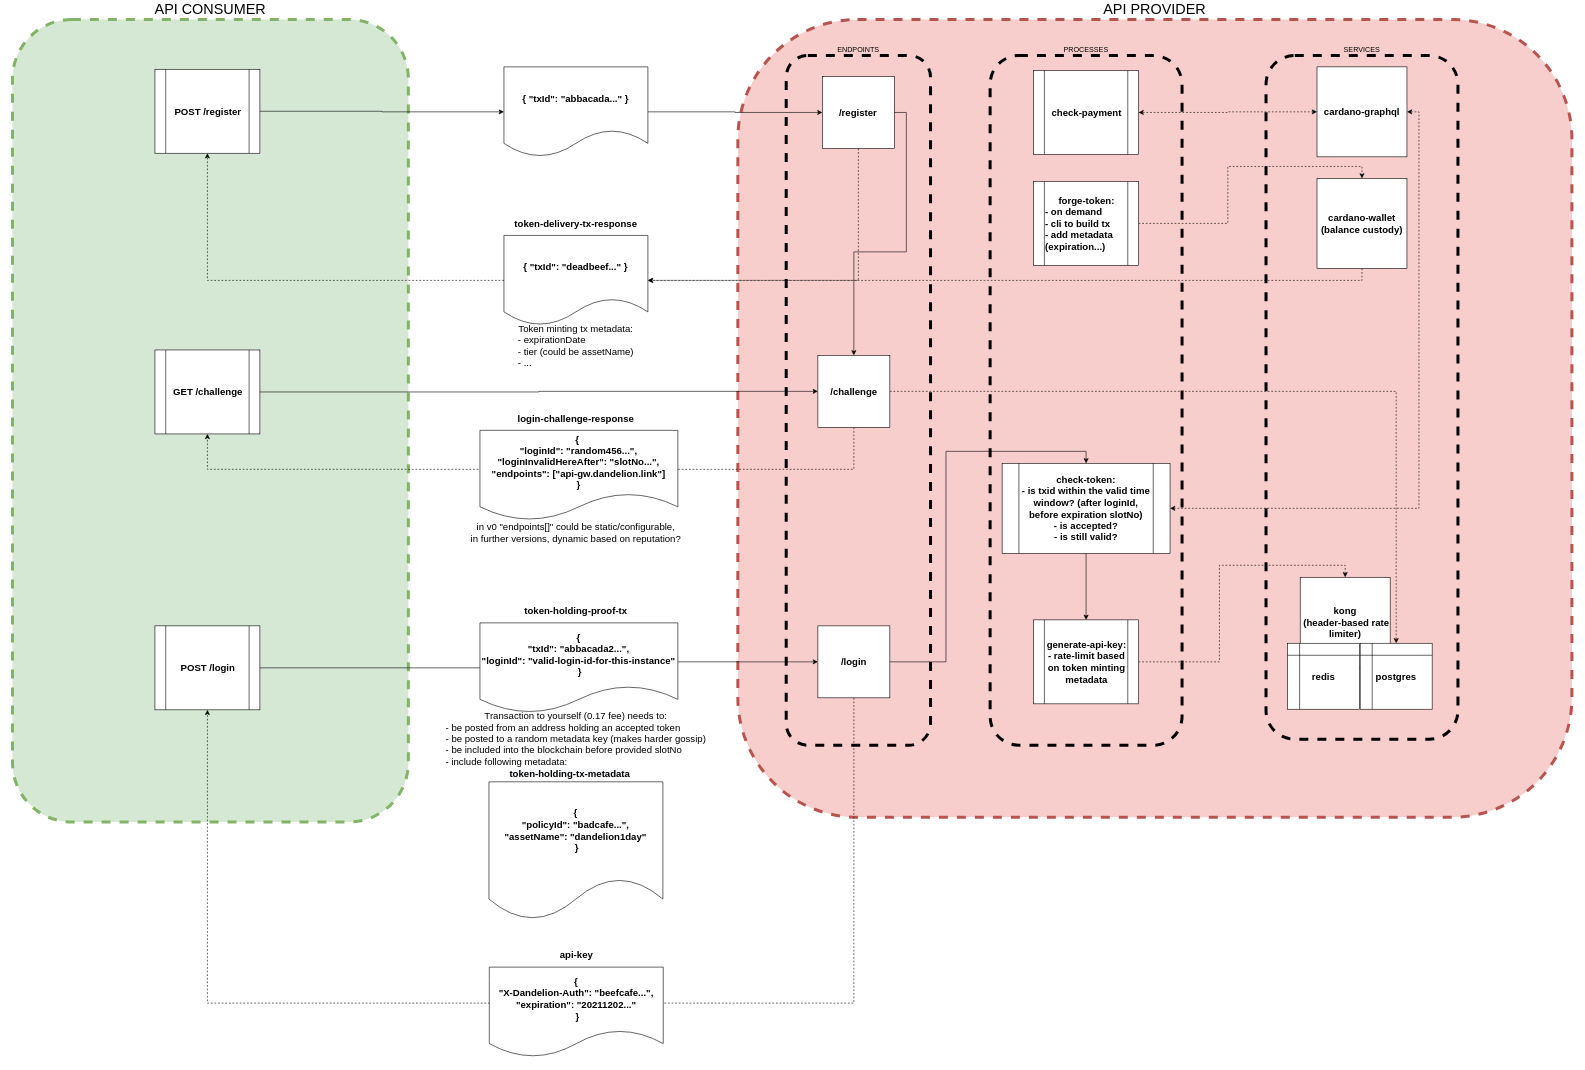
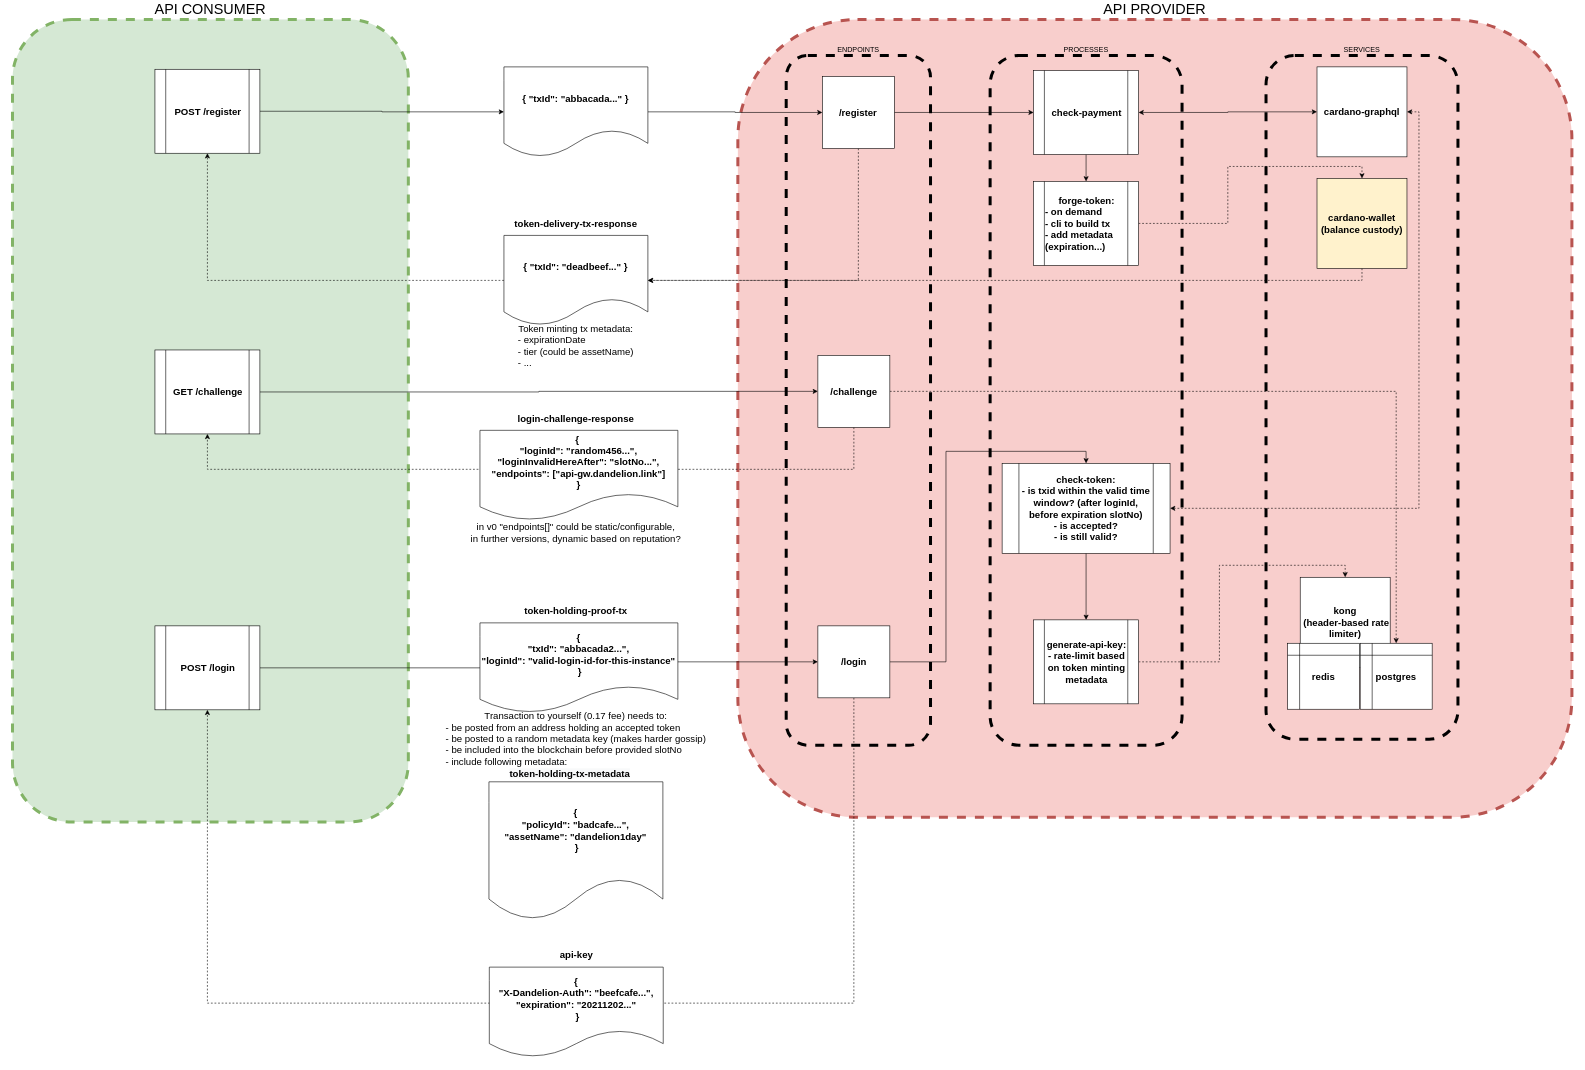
edge "cardano-graphql" -- "check-payment": style dashed -> solid
edge "check-payment" -> "forge-token: - on demand - cli to build tx - add metadata (expiration...)": added
node "cardano-wallet (balance custody)": fillcolor #ffffff -> #fff2cc
edge "/register" -> "/challenge": now "/register" -> "check-payment"
